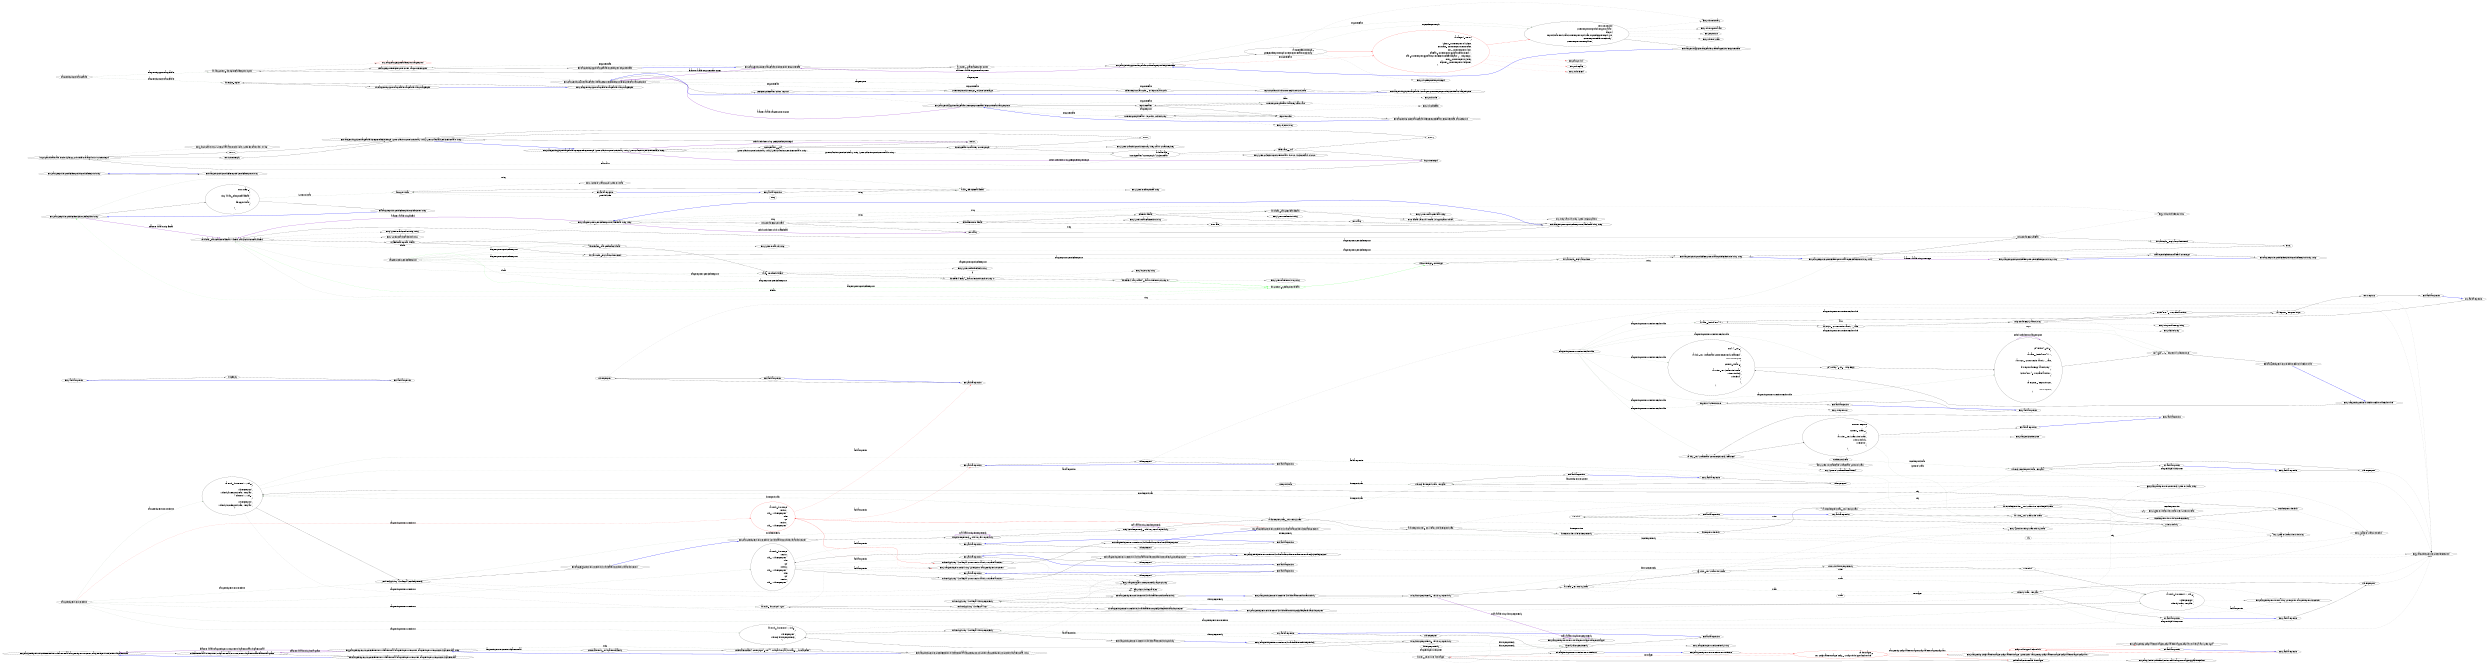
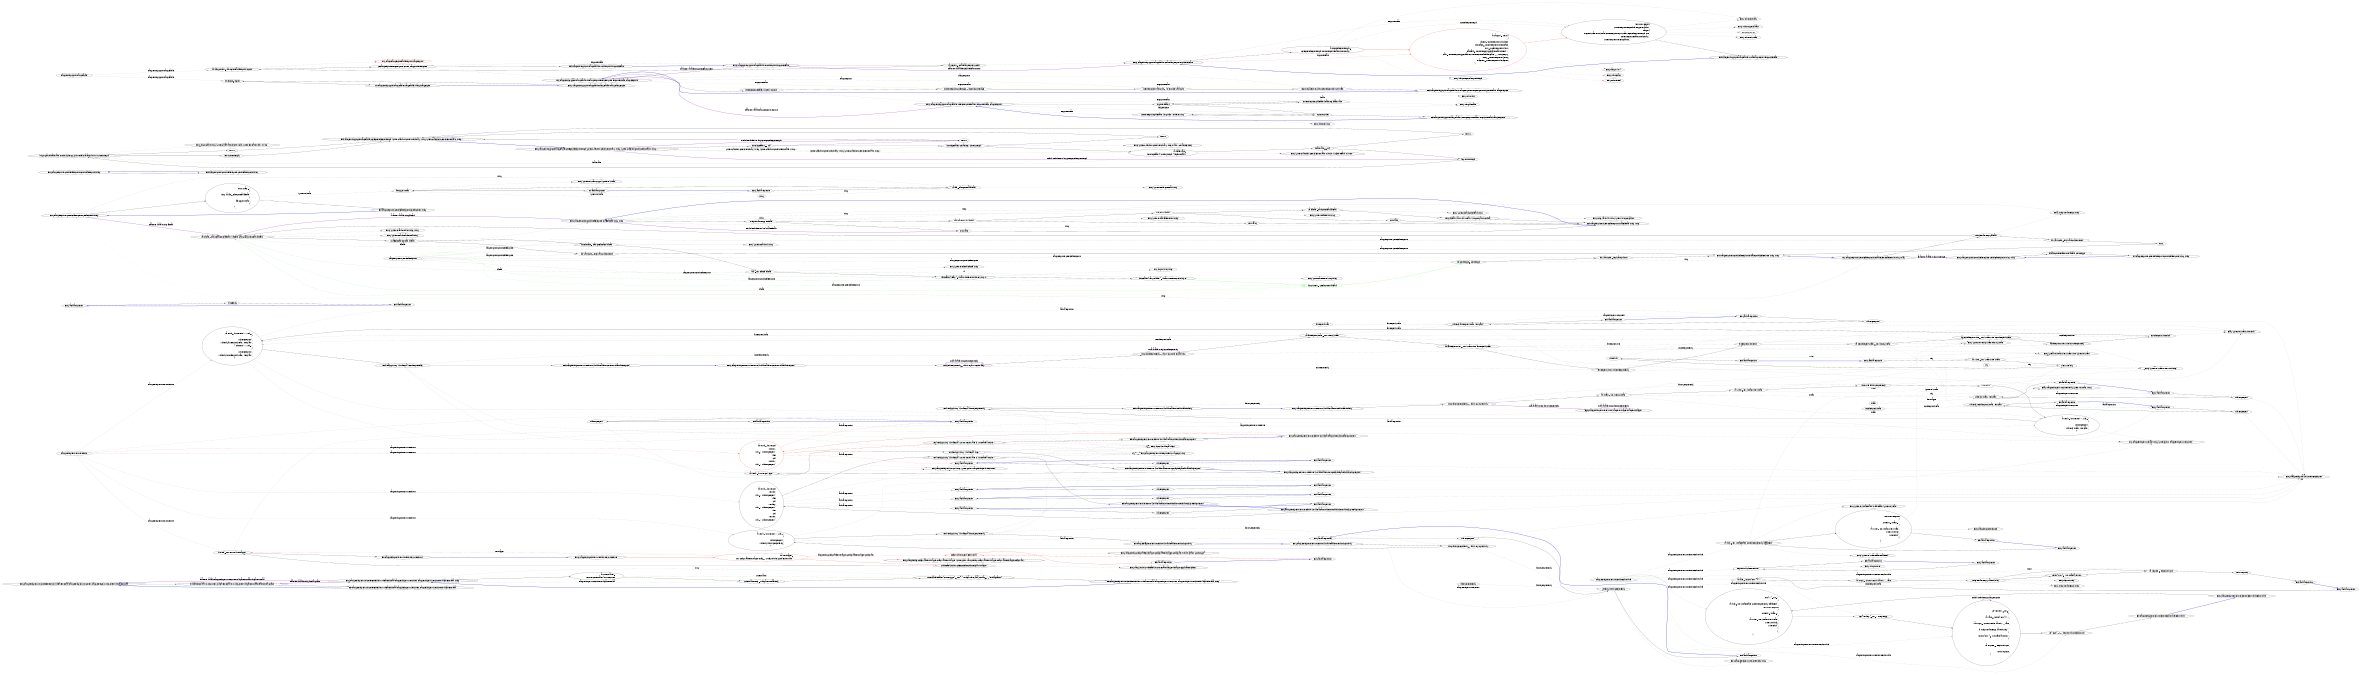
edge "var value = Session[''moo''] ?? ''''" -> "string.IsNullOrEmpty(value.ToString())": label "value" -> "secondRequestStream"
edge "var output = ''Current session value is: '' + value" -> "Get[''/type''] = _ => Request.Url.Scheme.ToLower()": now "var output = ''Current session value is: '' + value" -> "var response = (Response)output"
node "var contextValues = (IBrowserContextValues)browserContext": added
edge "Nancy.Testing.Tests.BrowserFixture" -> "result.Body.AsString().ShouldEqual(SecondRequestBody)": now "Nancy.Testing.Tests.BrowserFixture" -> "browser = new Browser(bootstrapper)"
node "CookieBasedSessions.Enable(bootstrapper)": label "CookieBasedSessions.Enable(bootstrapper)" -> "CookieBasedSessions.GetExpectedRequestLength(bootstrapper)"
